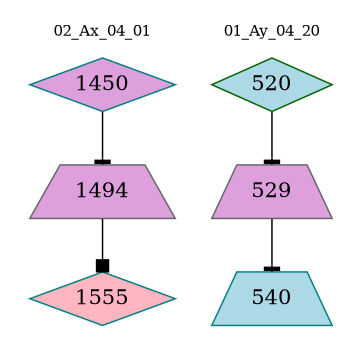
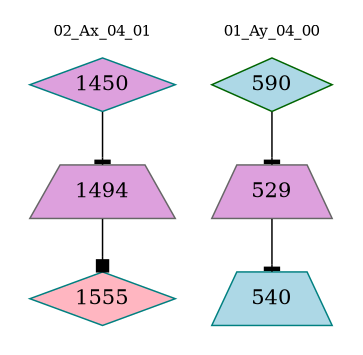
cluster "01_Ay_04_20": label "01_Ay_04_20" -> "01_Ay_04_00"
node "520": label "520" -> "590"
